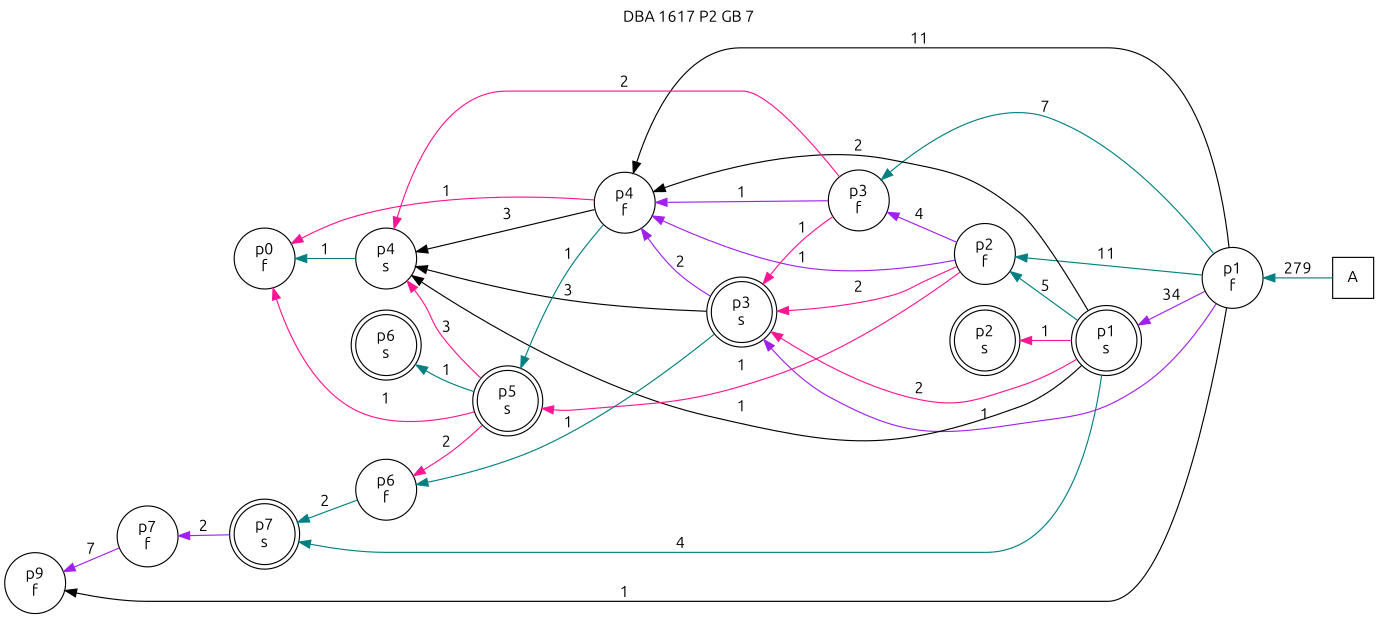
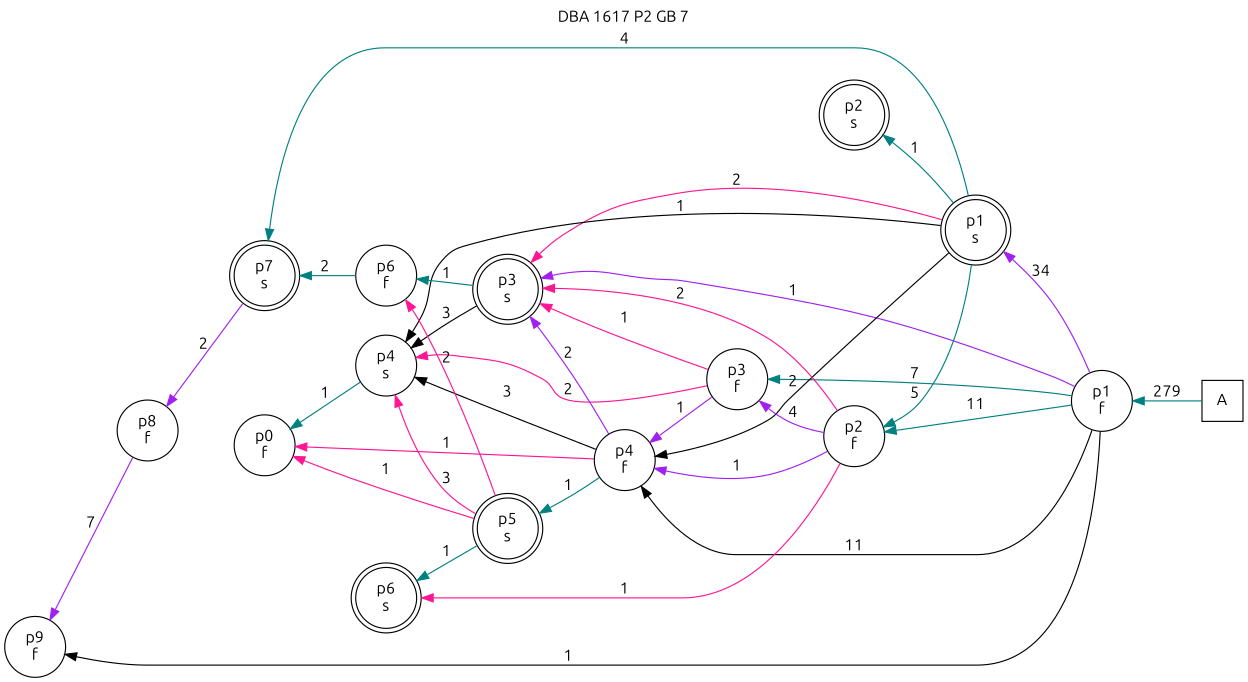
edge "p3 s" -> "p4 f": reversed
edge "p1 s" -> "p2 s": color deeppink -> teal
edge "p2 f" -> "p5 s": now "p2 f" -> "p6 s"
node "p7 f": label "p7 f" -> "p8 f"
